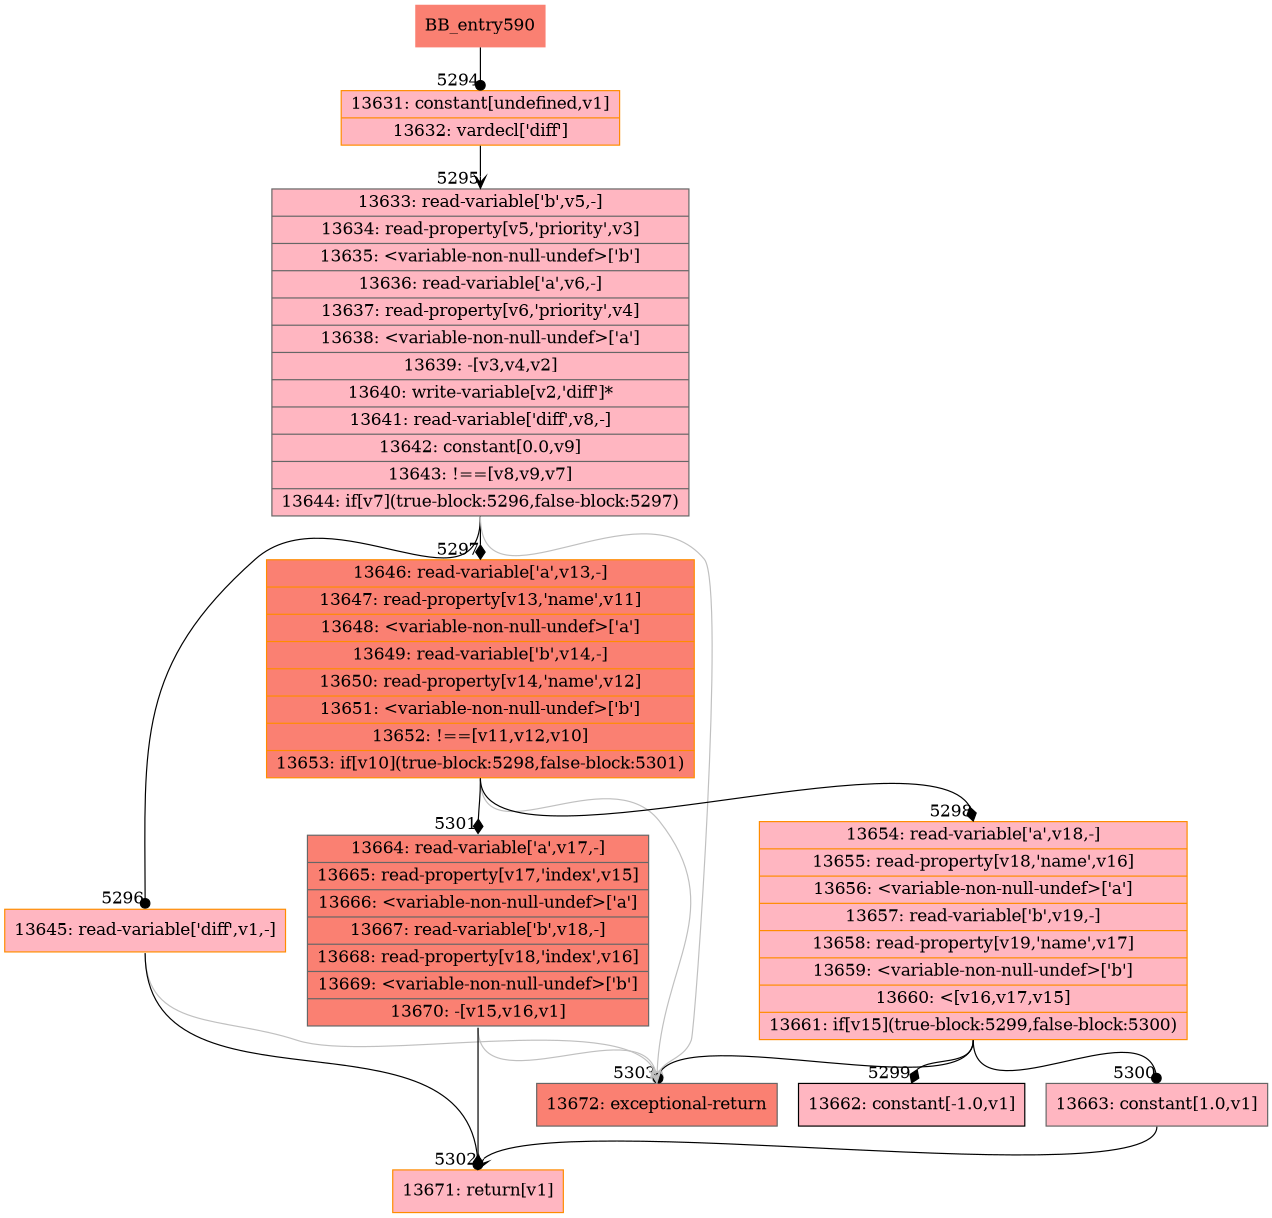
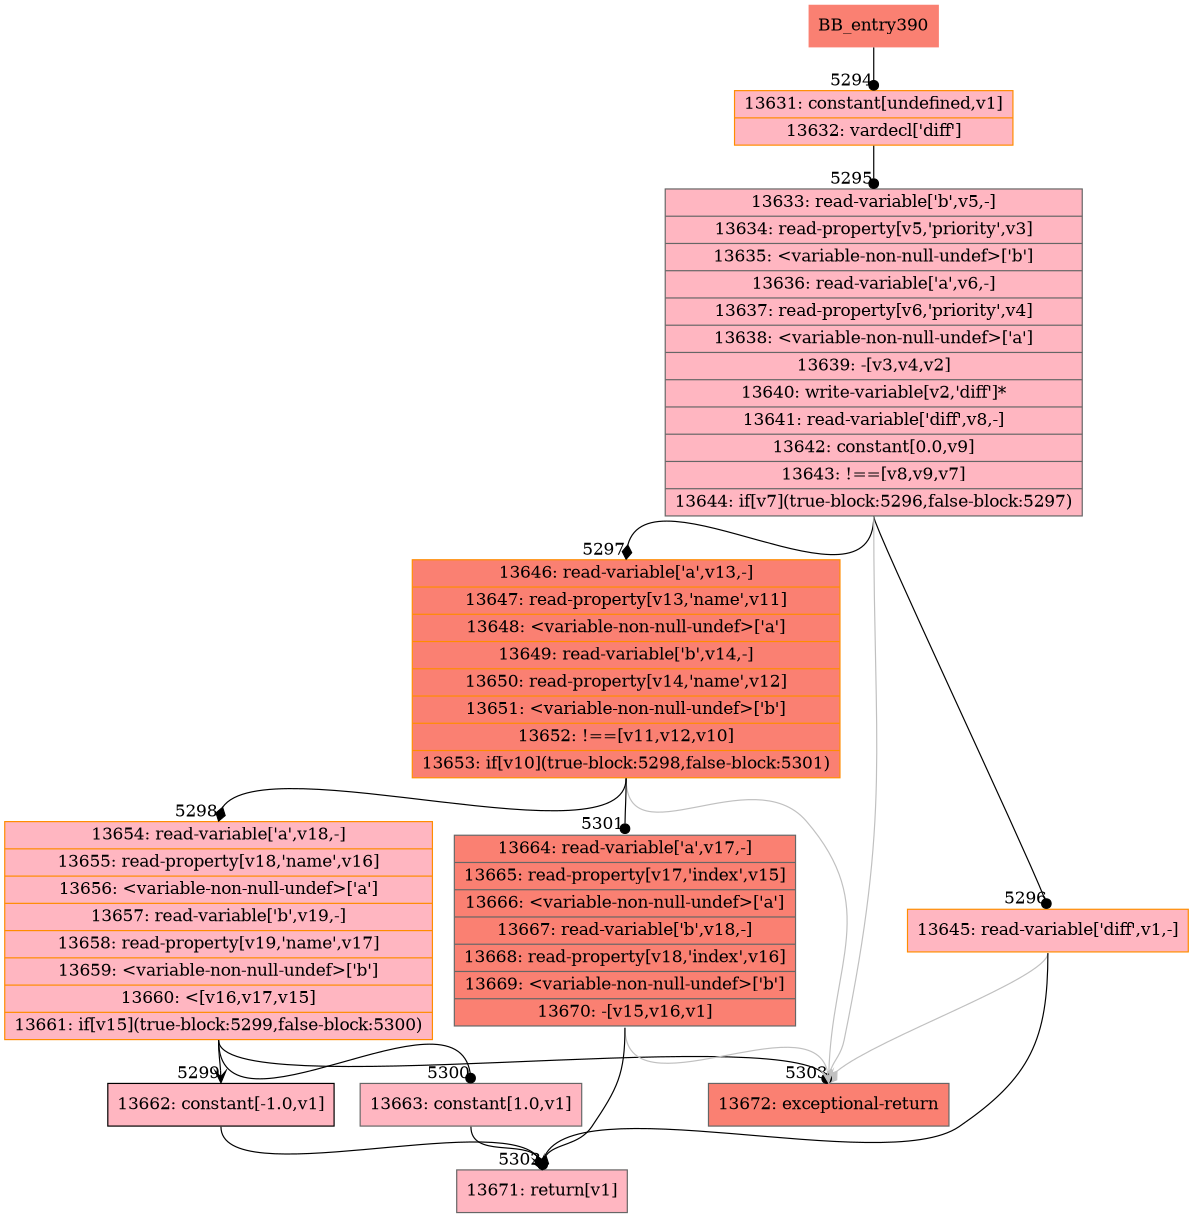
node "BB_entry590": label "BB_entry590" -> "BB_entry390"
edge "13631: constant[undefined,v1]" -> "13633: read-variable['b',v5,-]": arrowhead vee -> dot
edge "13646: read-variable['a',v13,-]" -> "13664: read-variable['a',v17,-]": arrowhead diamond -> dot
edge "13654: read-variable['a',v18,-]" -> "13662: constant[-1.0,v1]": arrowhead diamond -> vee
edge "13662: constant[-1.0,v1]" -> "13671: return[v1]": added
node "13671: return[v1]": color darkorange -> gray40
